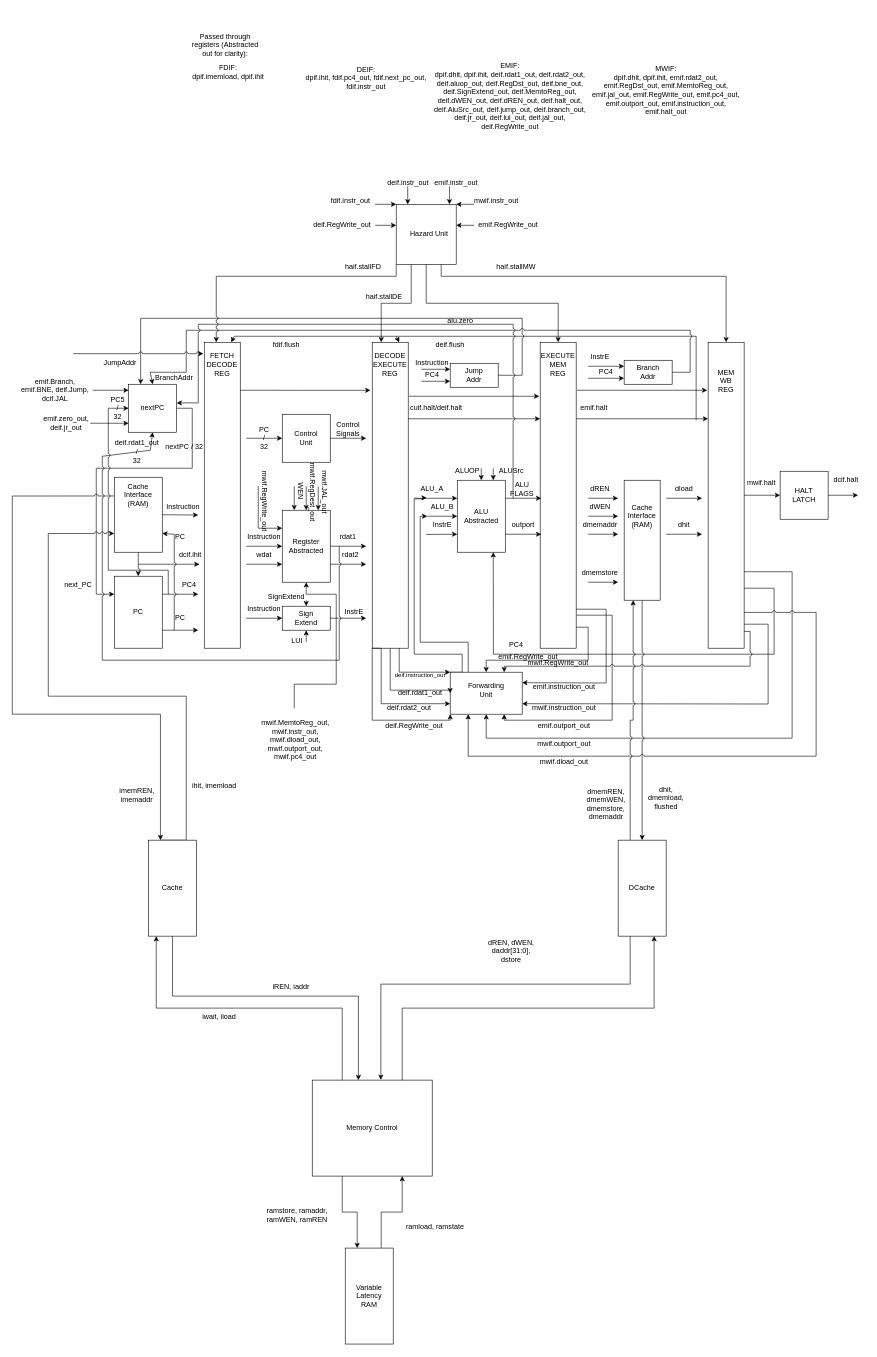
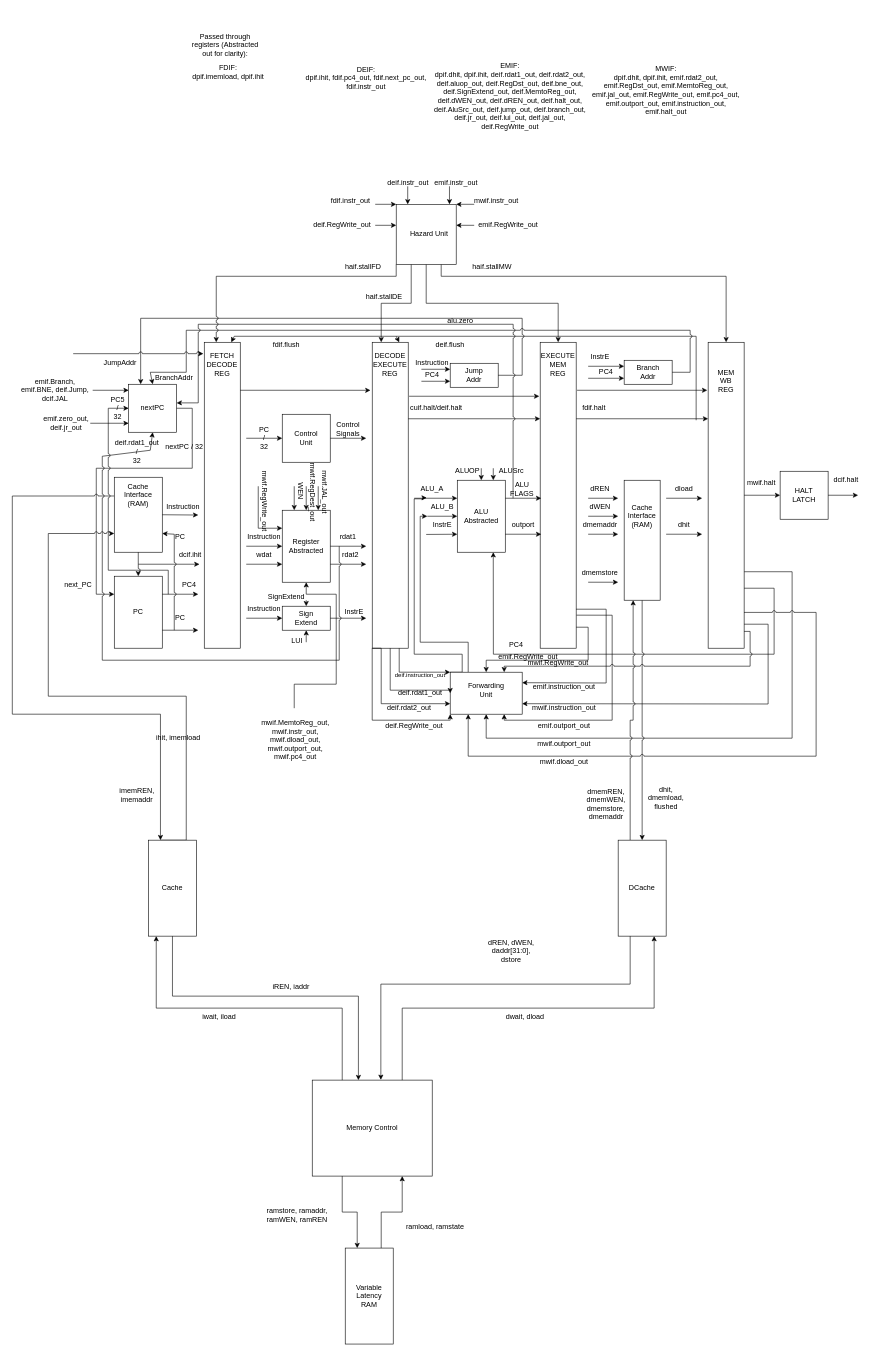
node "haif.stallMW": moved (516, 267) -> (492, 267)
node "emif.halt": label "emif.halt" -> "fdif.halt"
node "ihit, imemload": moved (215, 786) -> (179, 738)
node "dwait, dload": added
